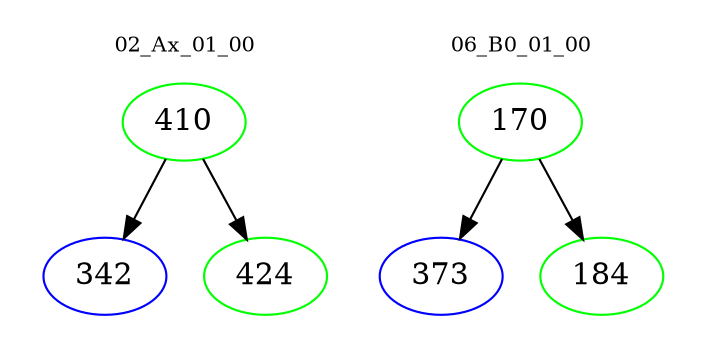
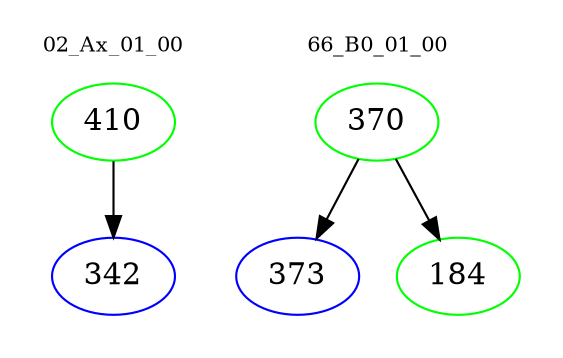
cluster "06_B0_01_00": label "06_B0_01_00" -> "66_B0_01_00"
node "170": label "170" -> "370"
node "424": removed
